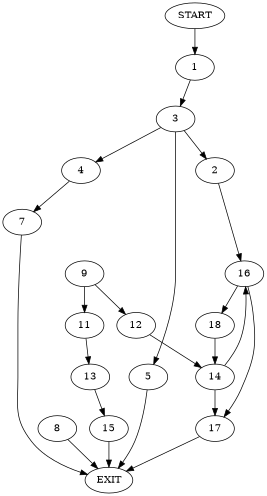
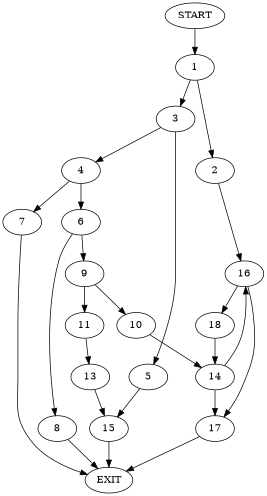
edge "3" -> "2": now "1" -> "2"
node "6": added
node "12": label "12" -> "10"
edge "5" -> "EXIT": now "5" -> "15"
